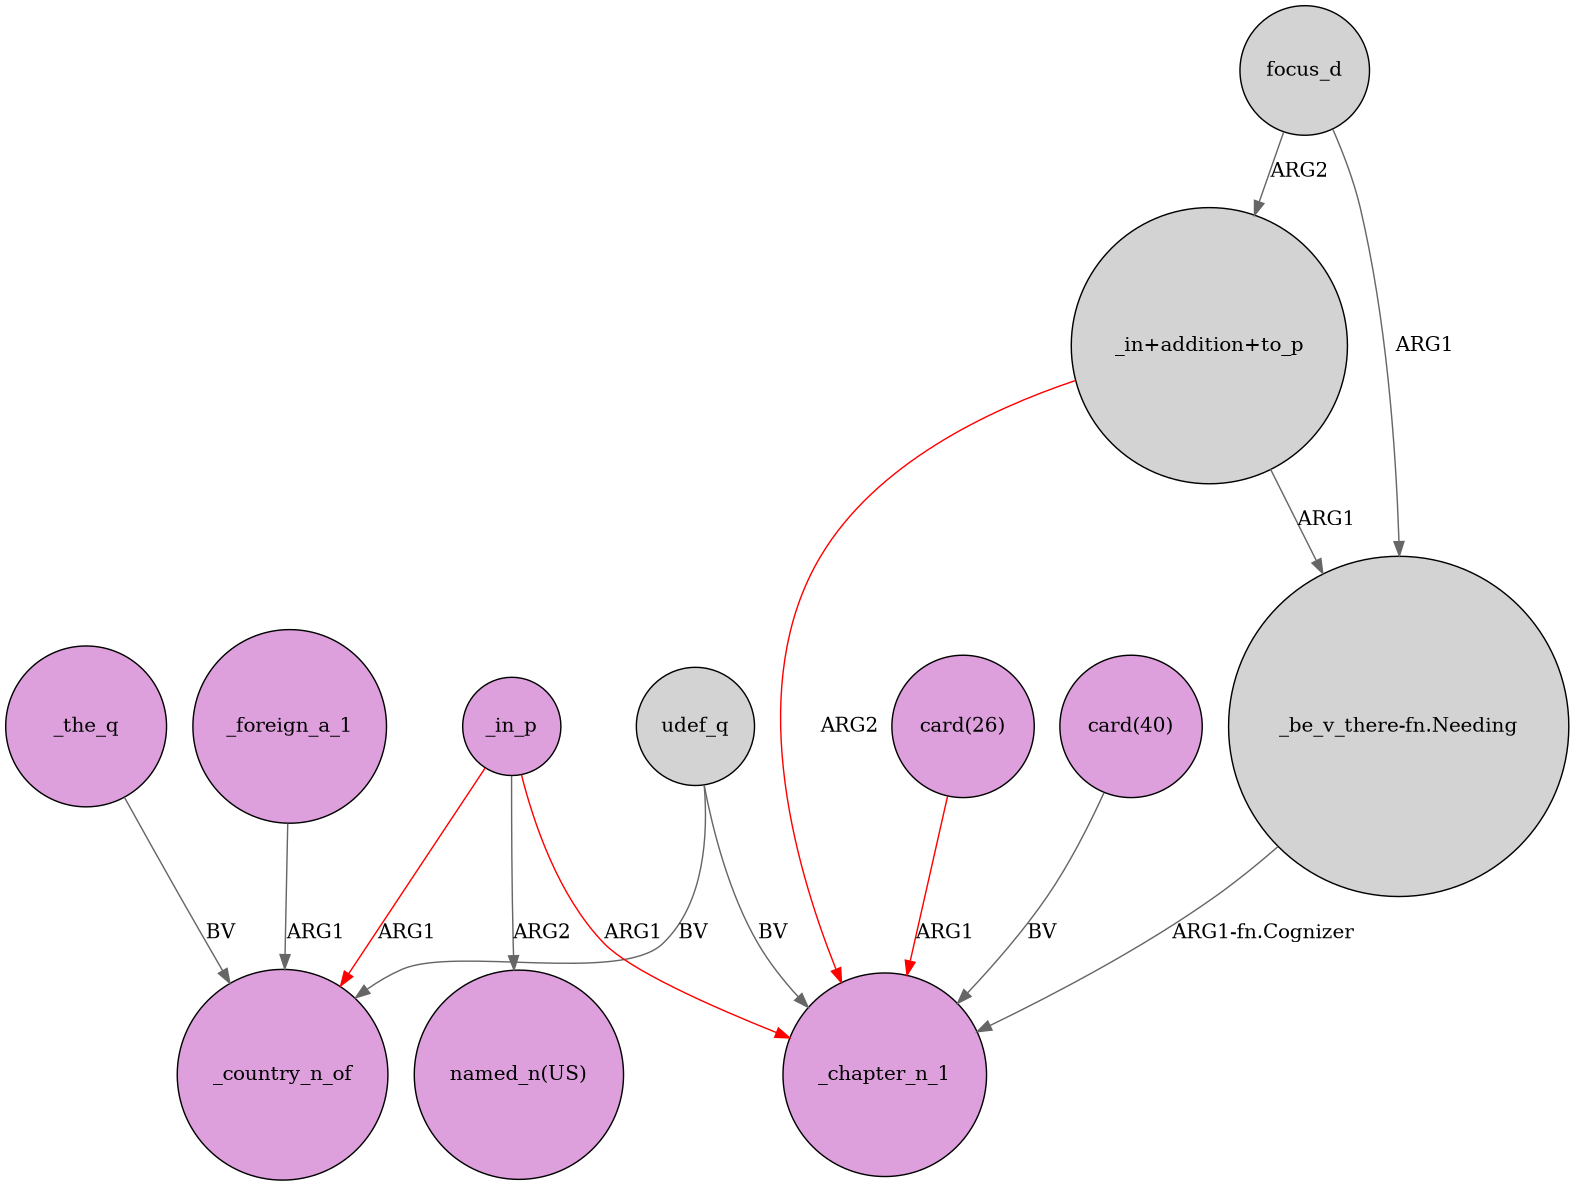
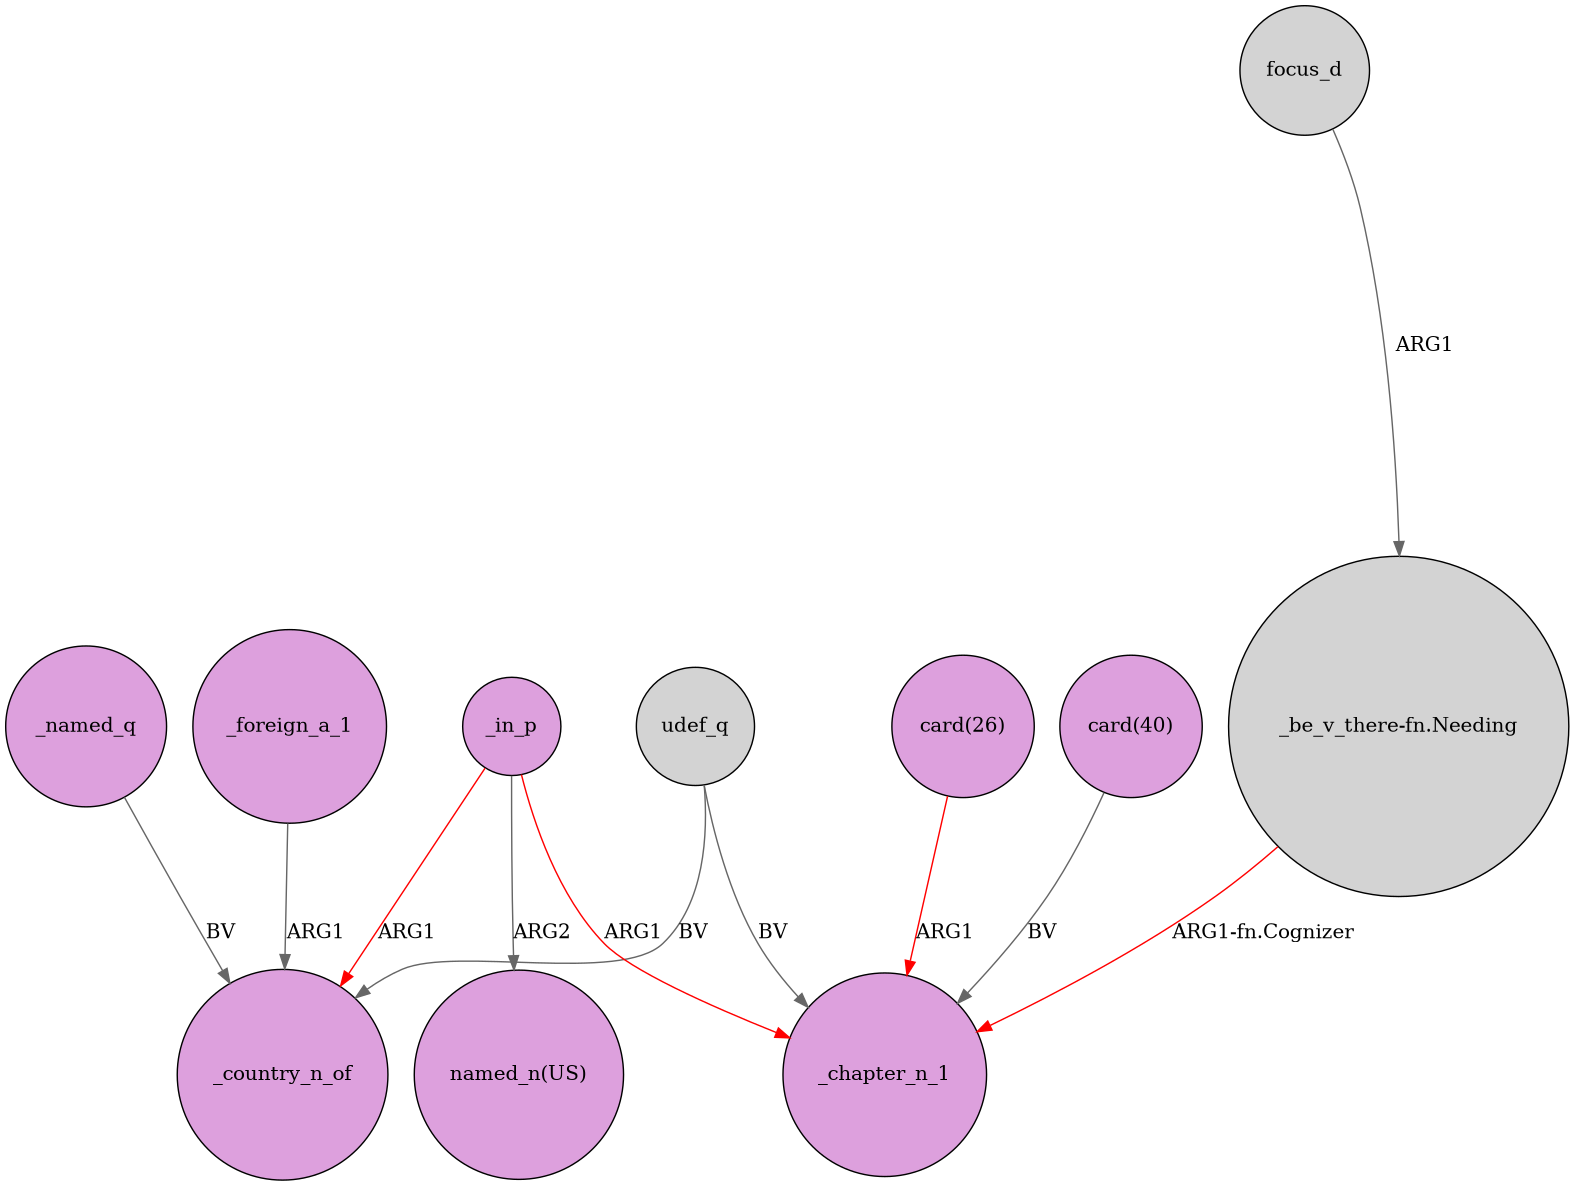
node "_in+addition+to_p": removed
node "_the_q": label "_the_q" -> "_named_q"
edge "_be_v_there-fn.Needing" -> "_chapter_n_1": color gray40 -> red
